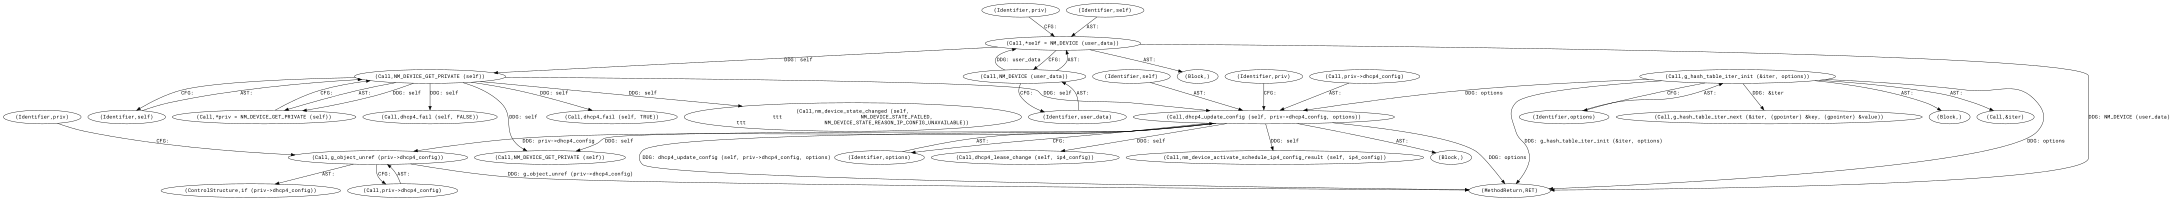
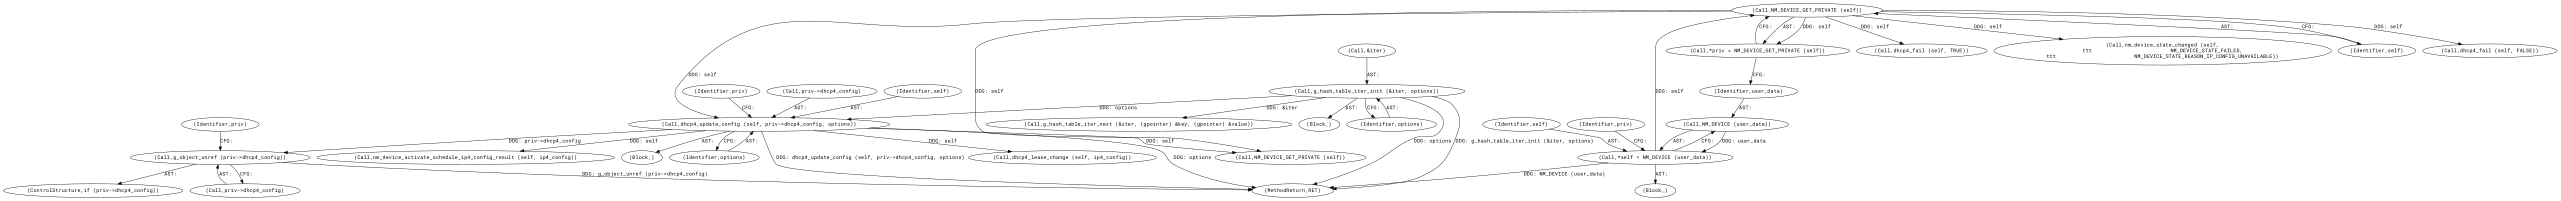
edge "(Call,g_hash_table_iter_init (&iter, options))" -> "(Call,&iter)": reversed
edge "(Call,NM_DEVICE (user_data))" -> "(Identifier,user_data)": now "(Call,*priv = NM_DEVICE_GET_PRIVATE (self))" -> "(Identifier,user_data)"
